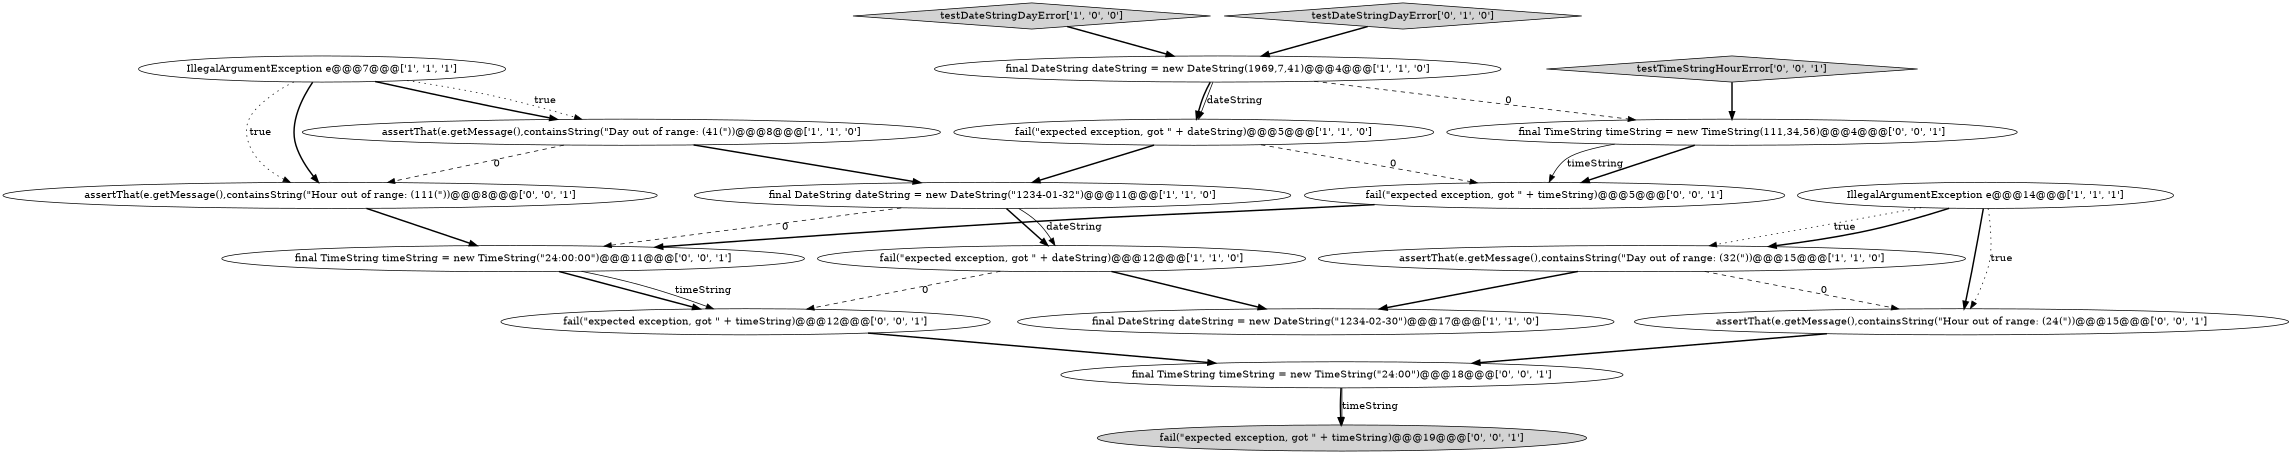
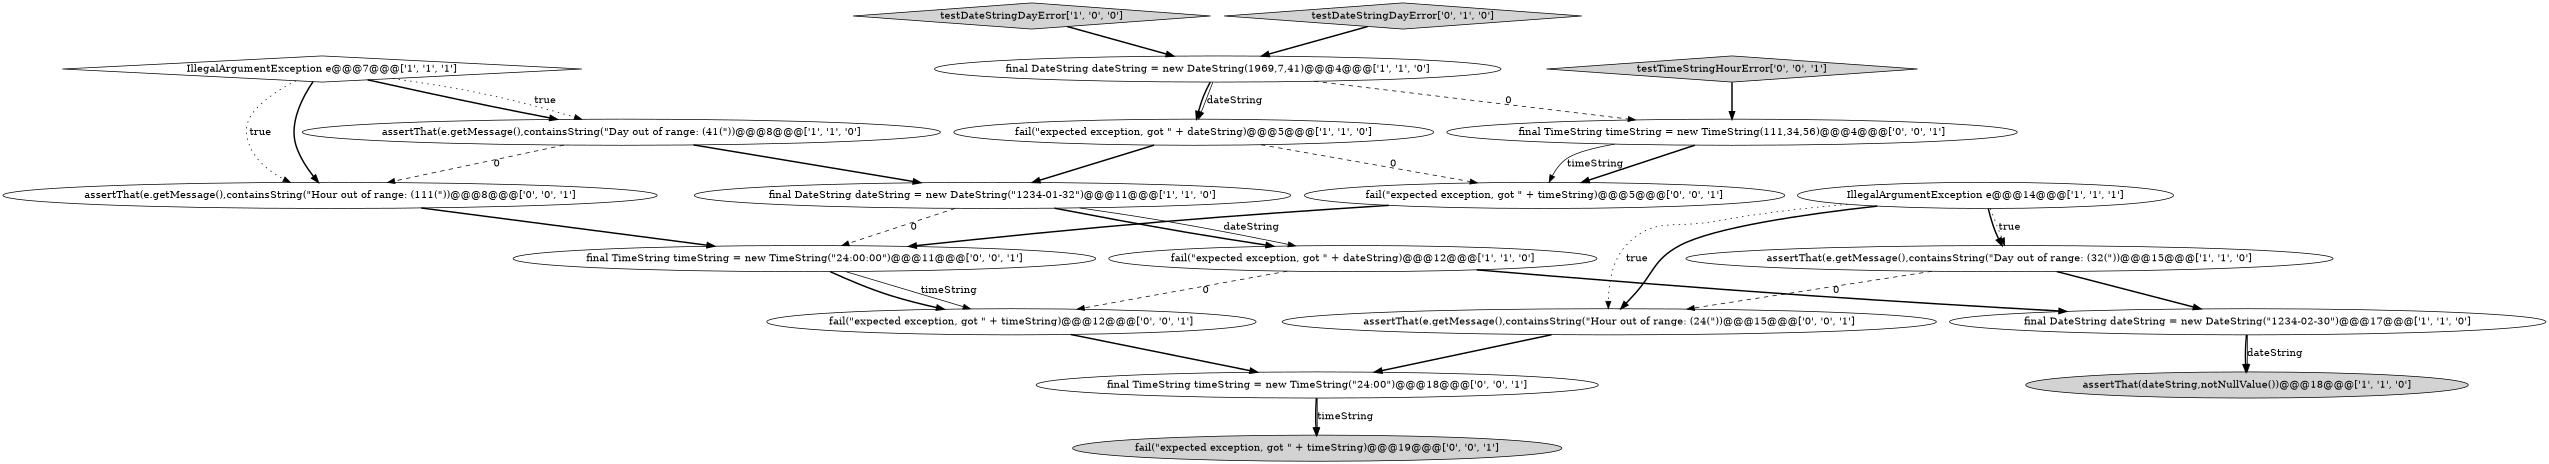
node "IllegalArgumentException e@@@7@@@['1', '1', '1']": shape ellipse -> diamond
node "assertThat(dateString,notNullValue())@@@18@@@['1', '1', '0']": added
